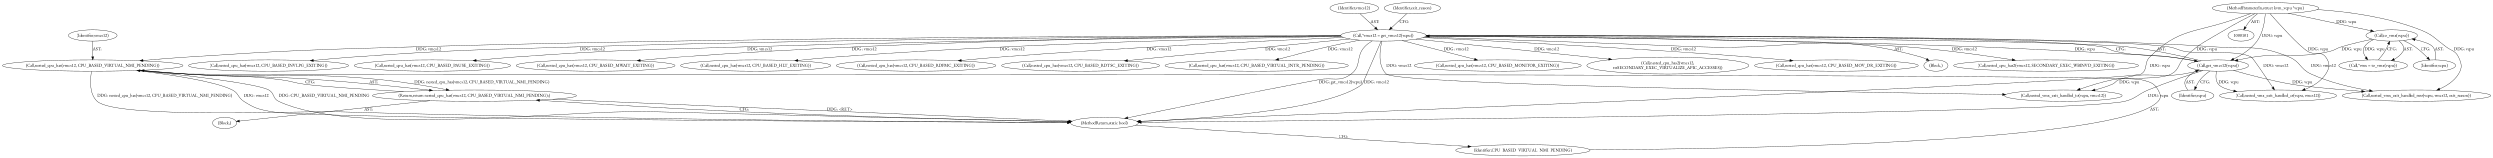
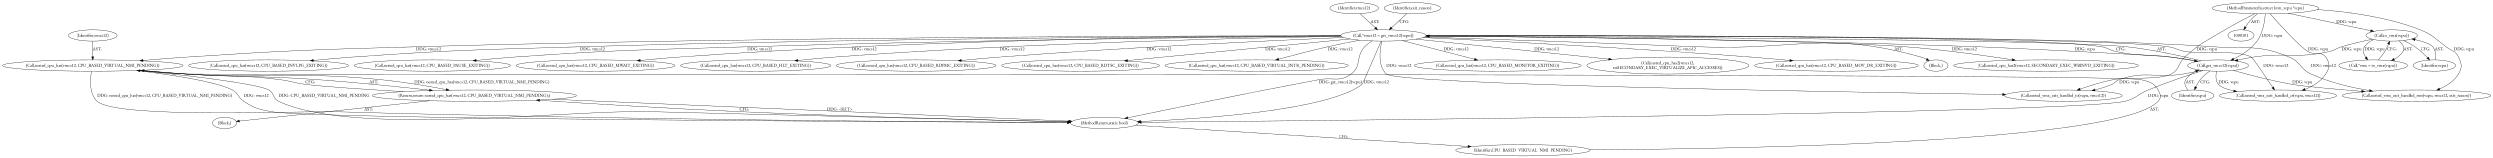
edge "(MethodParameterIn,struct kvm_vcpu *vcpu)" -> "(MethodReturn,static bool)": removed, label "DDG: vcpu"
